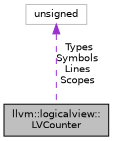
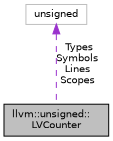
node "llvm::logicalview:: LVCounter": label "llvm::logicalview:: LVCounter" -> "llvm::unsigned:: LVCounter"
